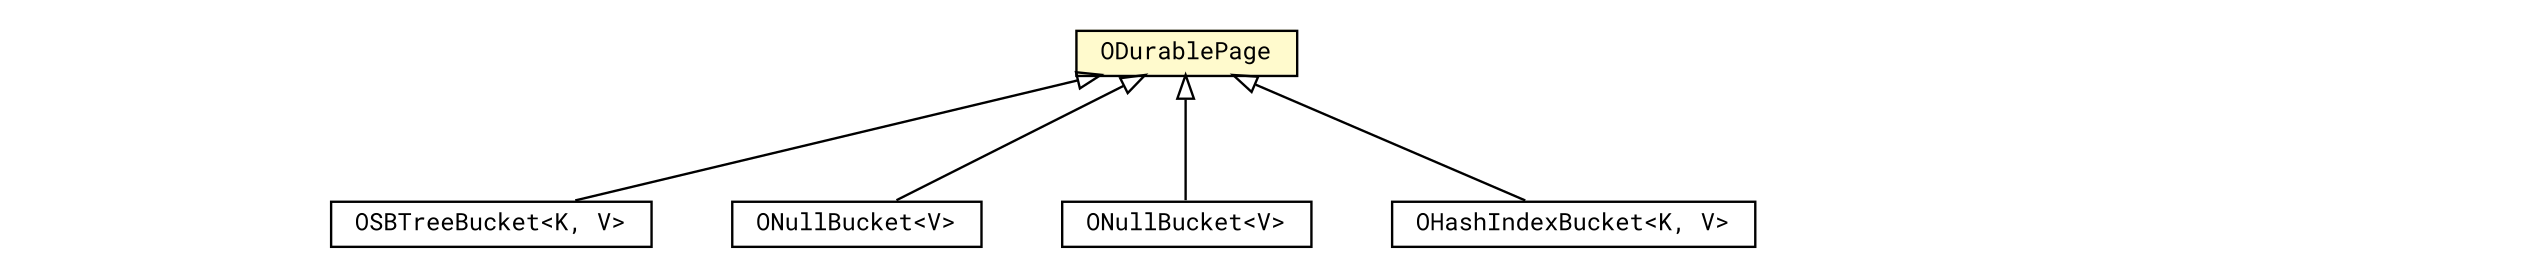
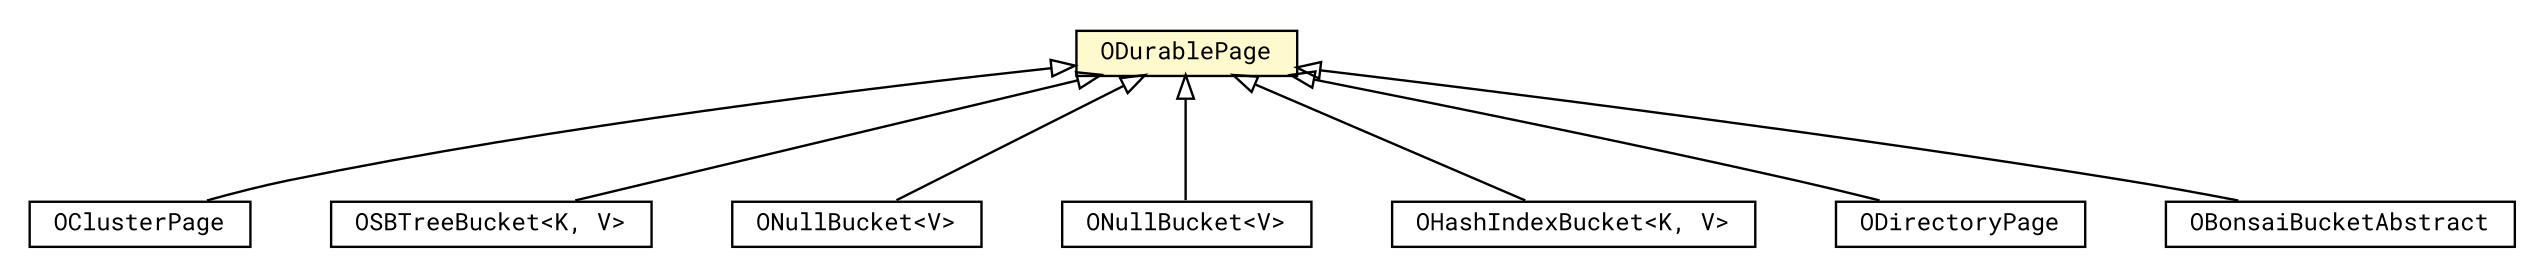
node "OClusterPage": added
node "ODirectoryPage": added
node "OBonsaiBucketAbstract": added
